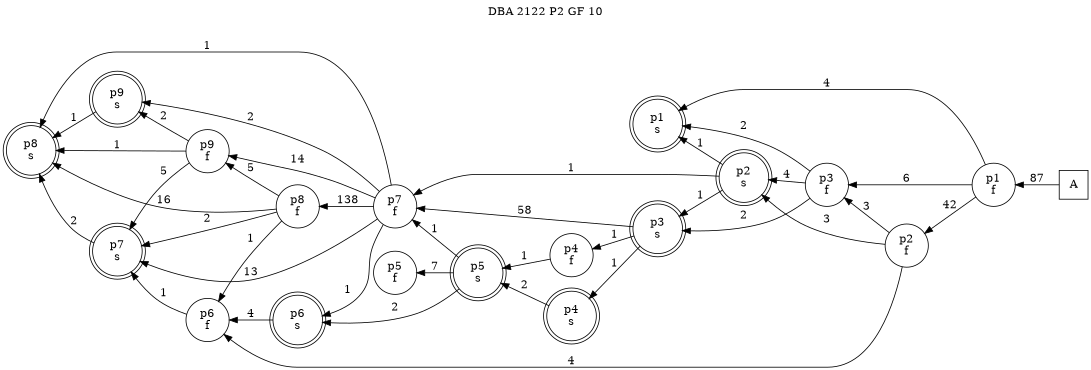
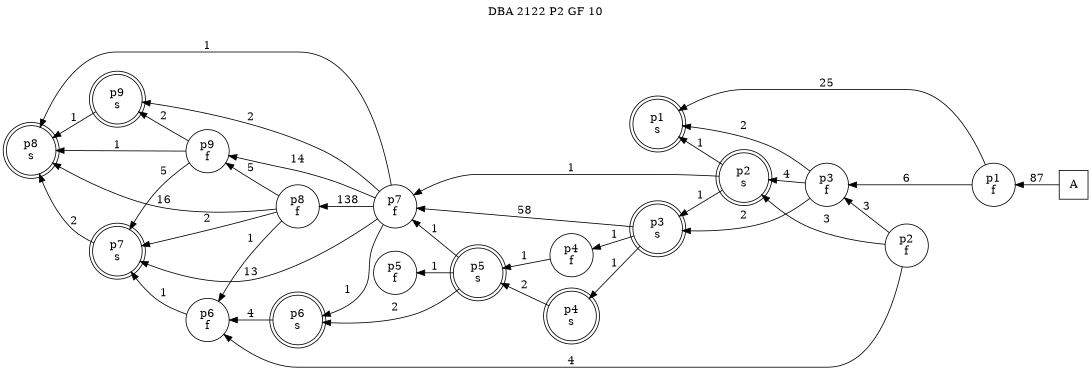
edge "p1 f" -> "p1 s": label "4" -> "25"
edge "p1 f" -> "p2 f": removed, label "42"
edge "p5 s" -> "p5 f": label "7" -> "1"
